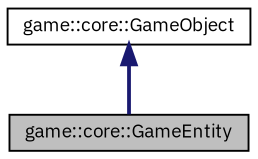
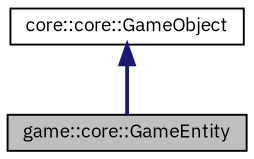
node "game::core::GameObject": label "game::core::GameObject" -> "core::core::GameObject"
